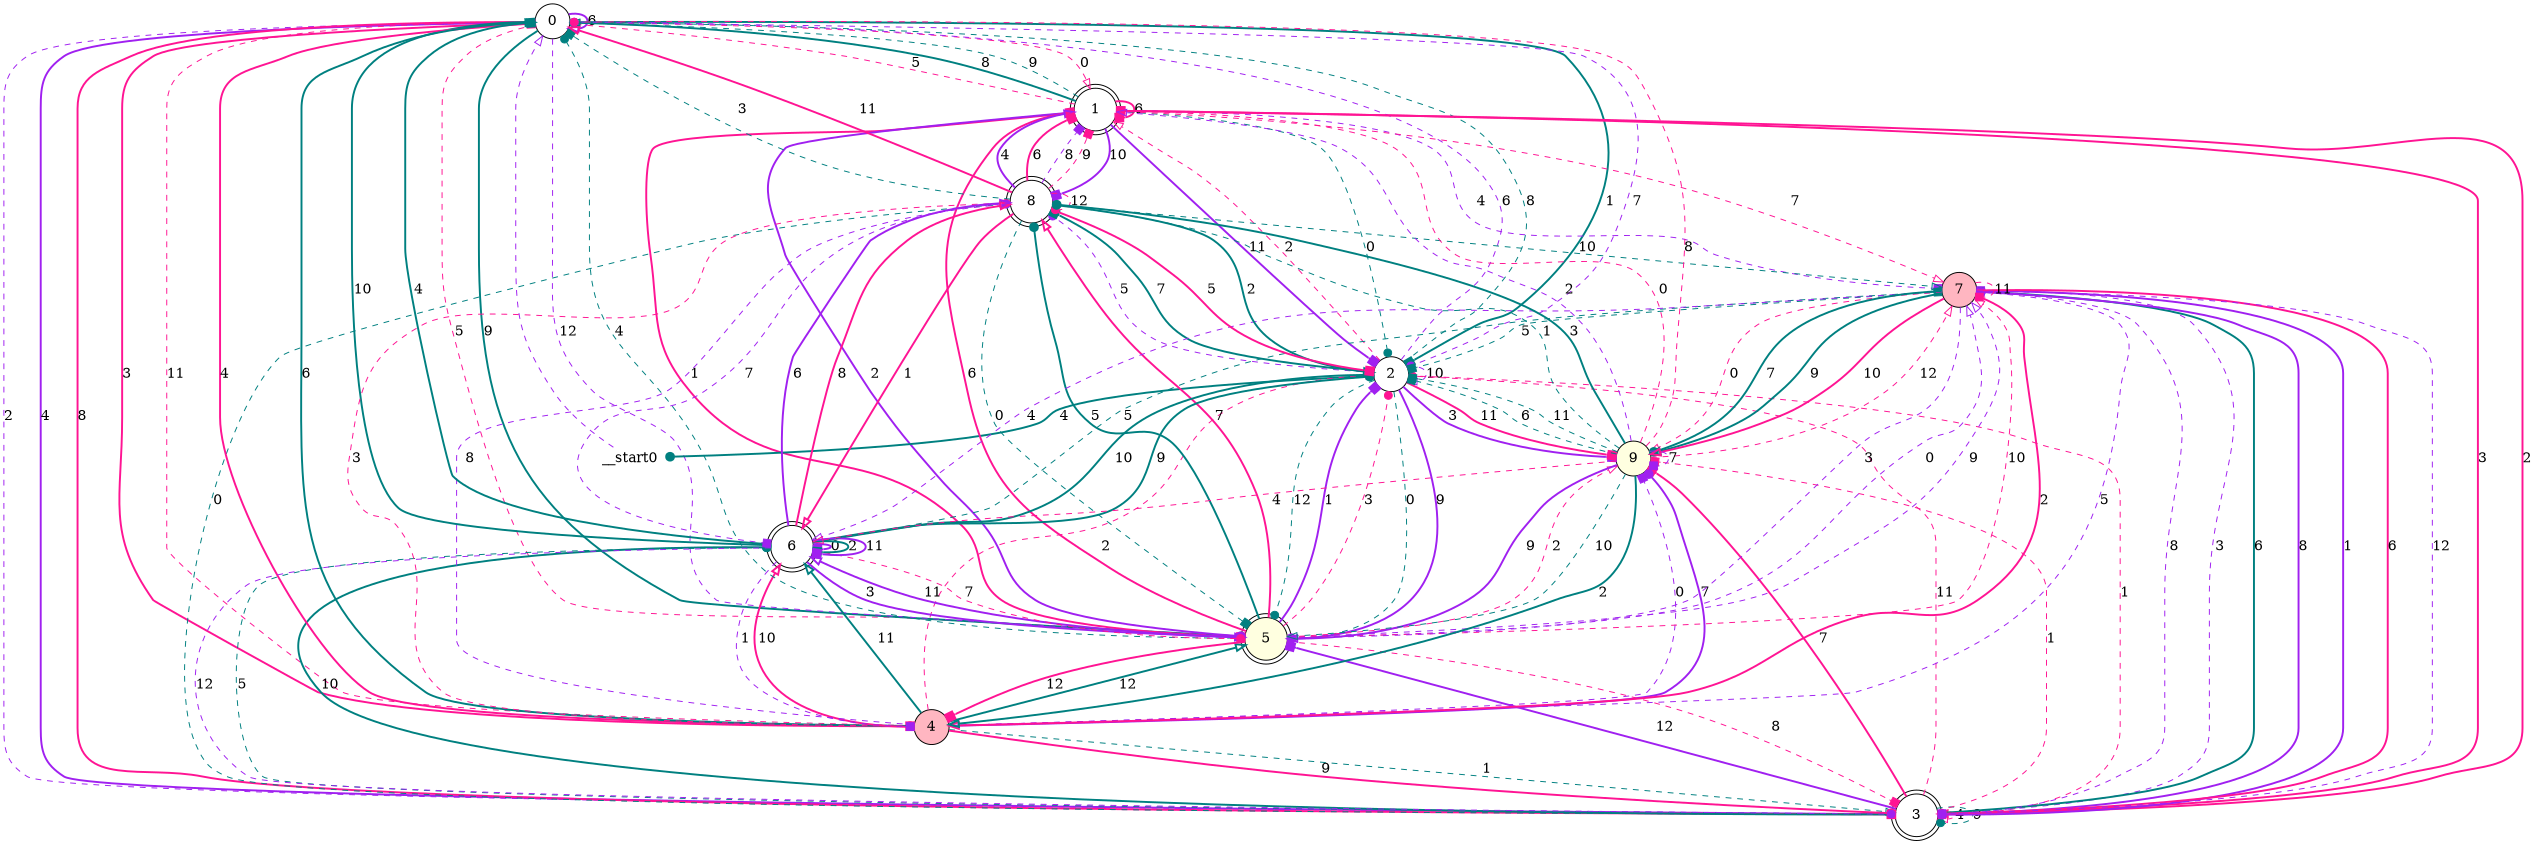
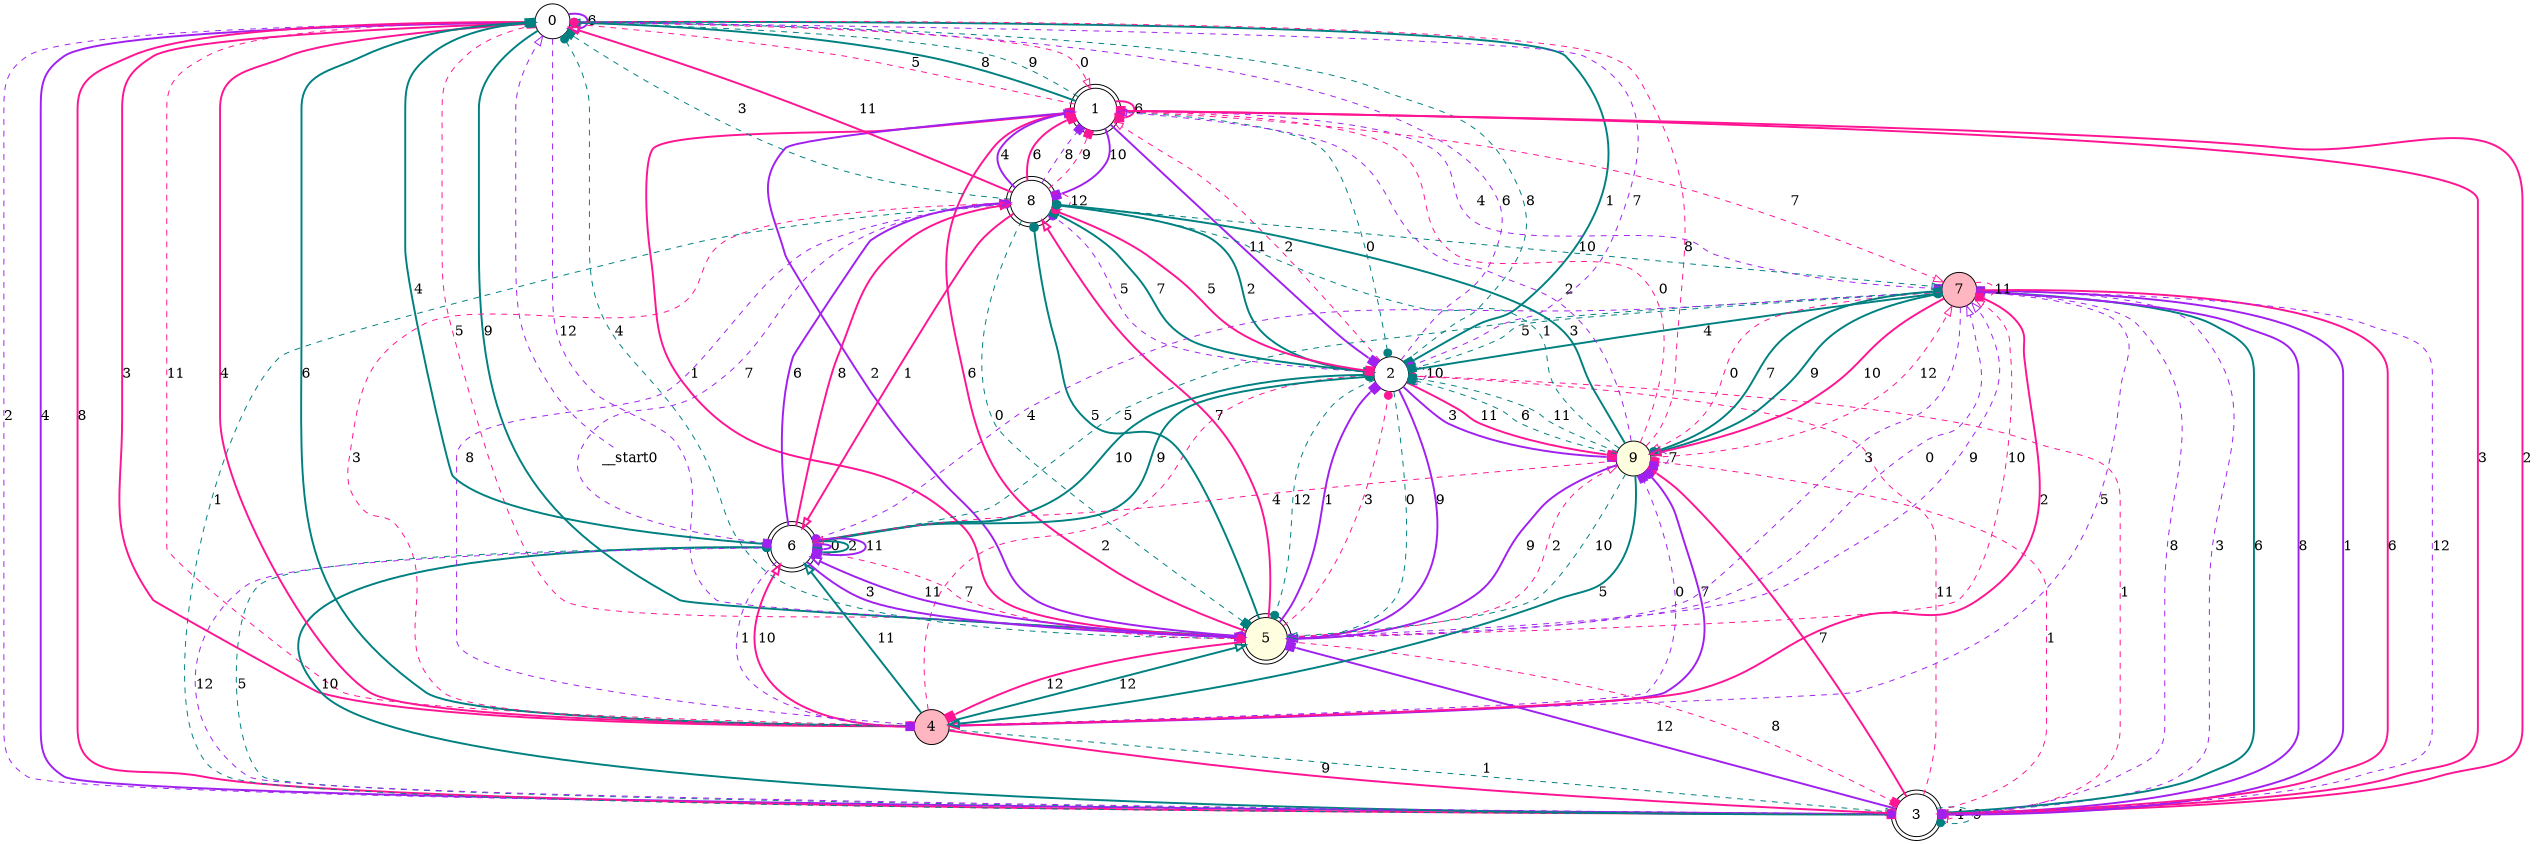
edge "7" -> "6": arrowhead onormal -> dot
edge "0" -> "6": removed, label "10"
edge "2" -> "__start0": now "2" -> "7"
edge "3" -> "8": label "0" -> "1"
edge "9" -> "4": label "2" -> "5"
